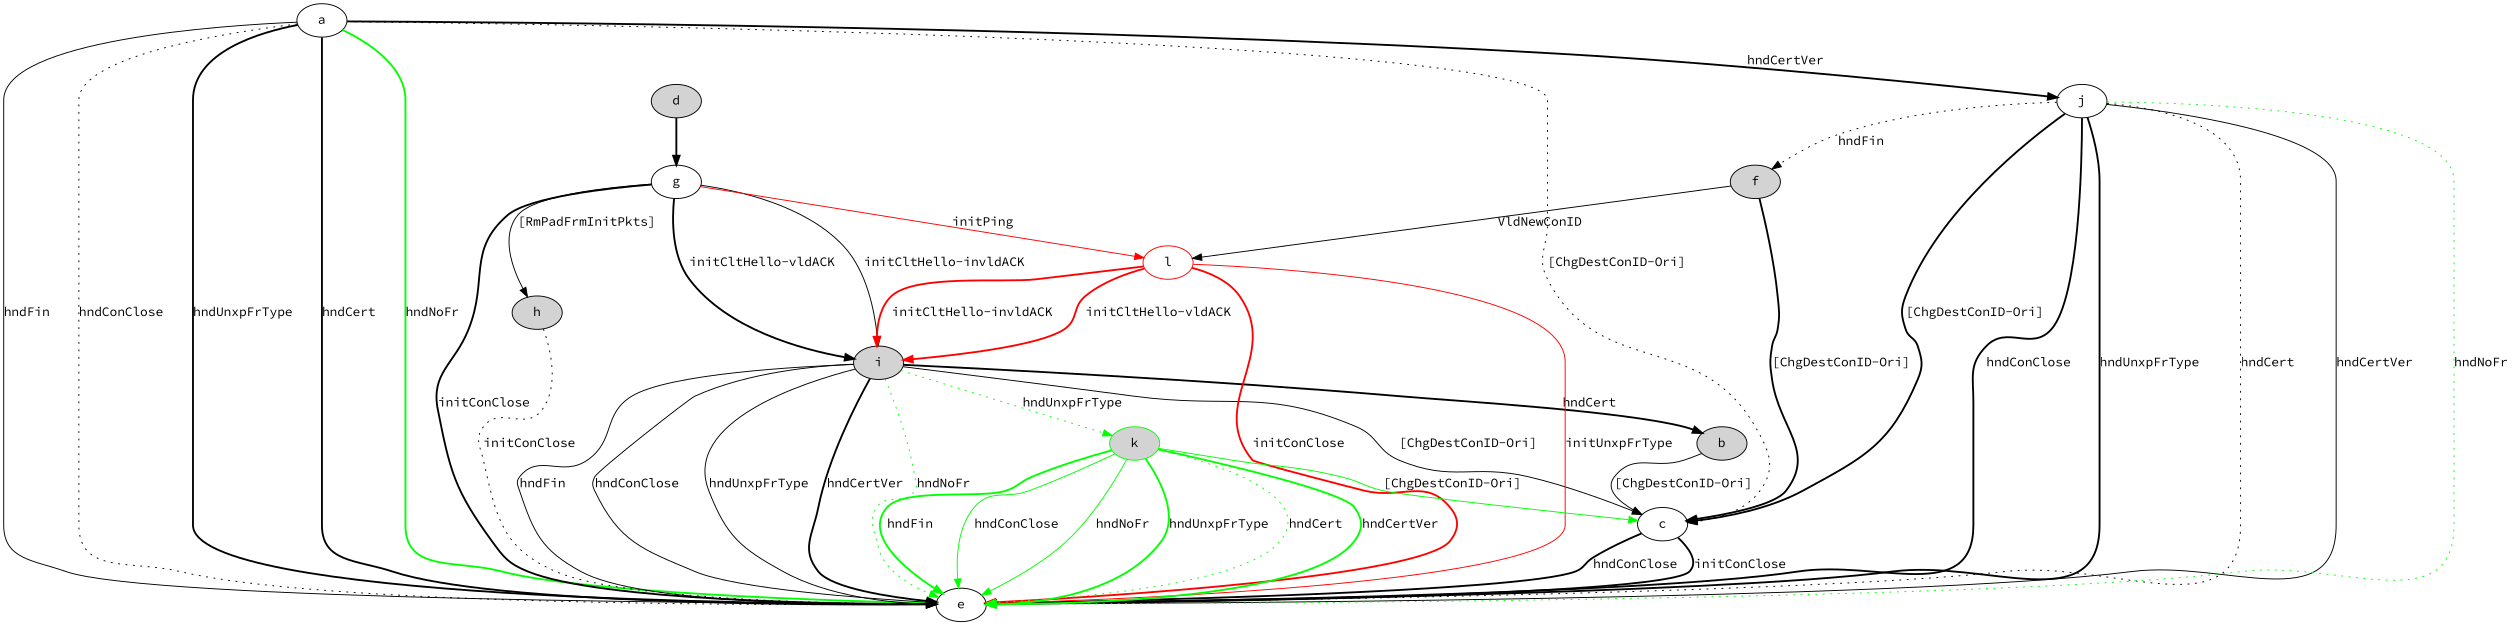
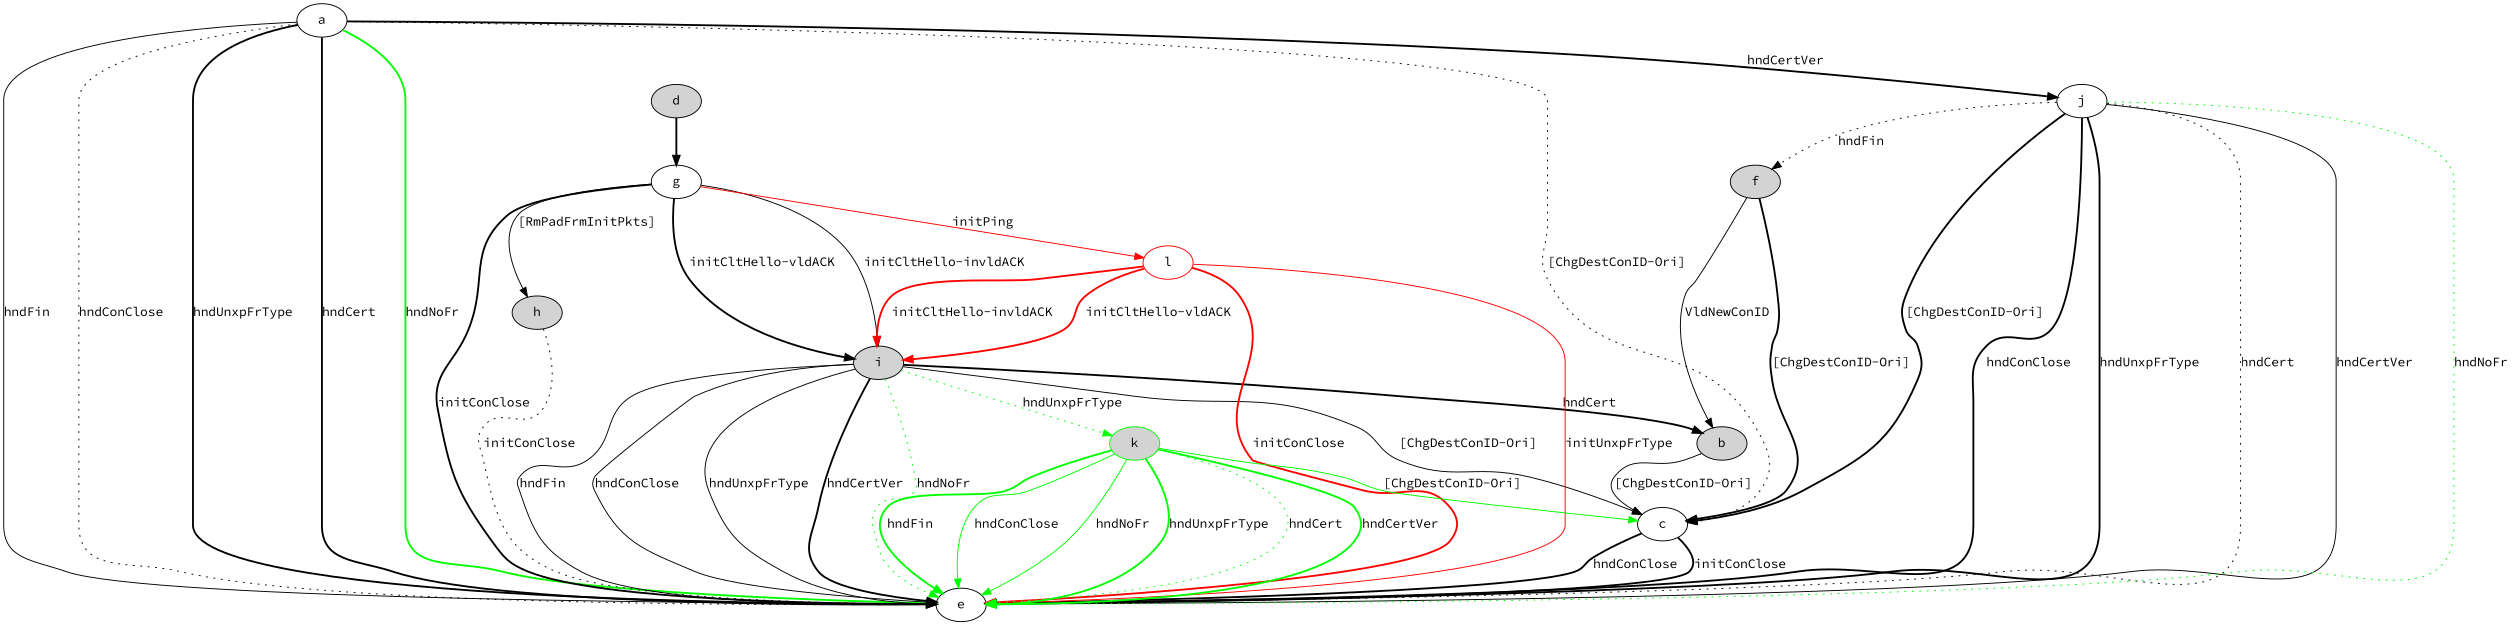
edge "f" -> "l": now "f" -> "b"
